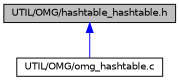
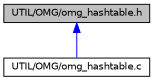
node "UTIL/OMG/hashtable_hashtable.h": label "UTIL/OMG/hashtable_hashtable.h" -> "UTIL/OMG/omg_hashtable.h"
